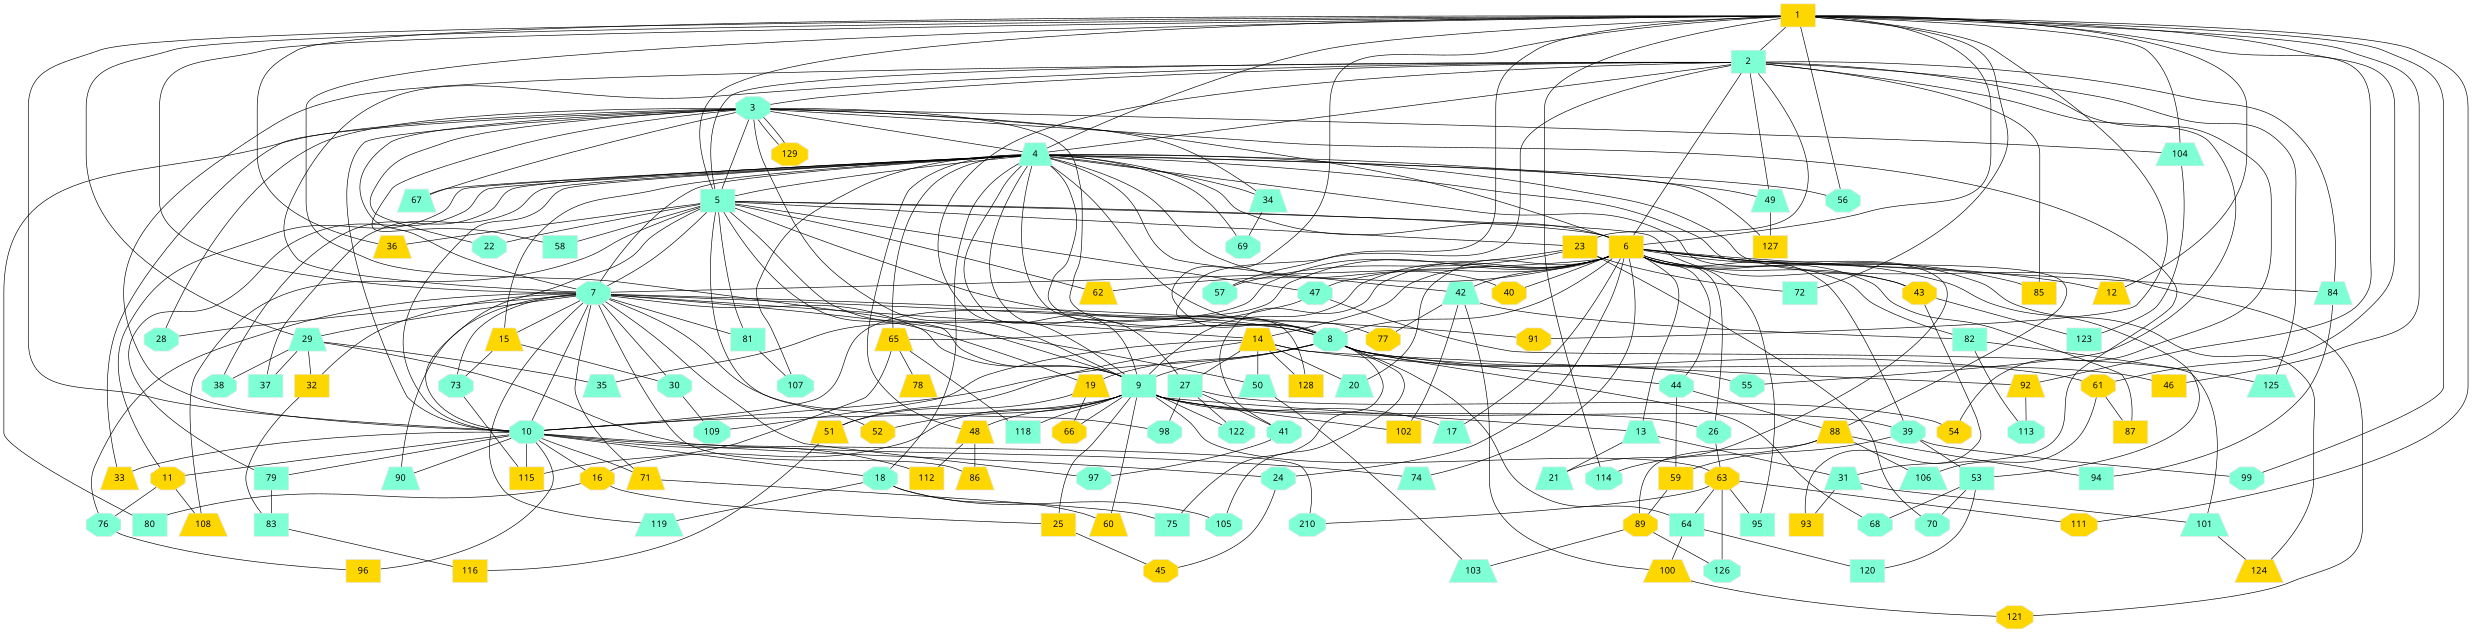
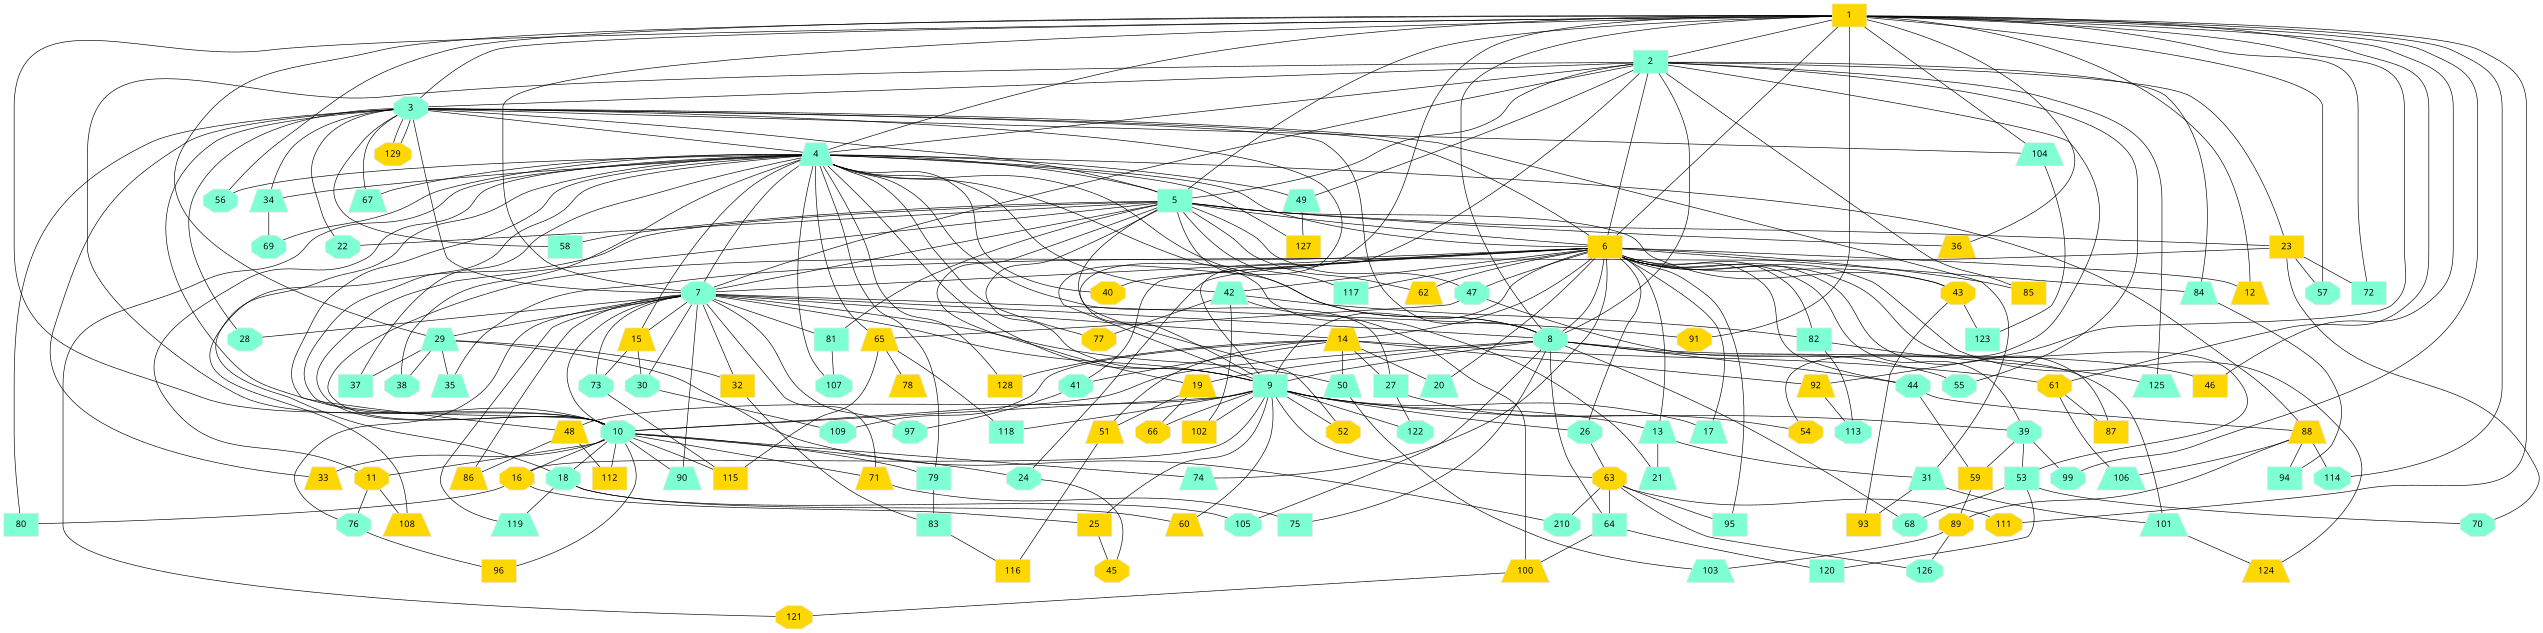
edge "1" -- "3": added
node "117": added
edge "27" -- "41": now "14" -- "41"
node "98": removed
